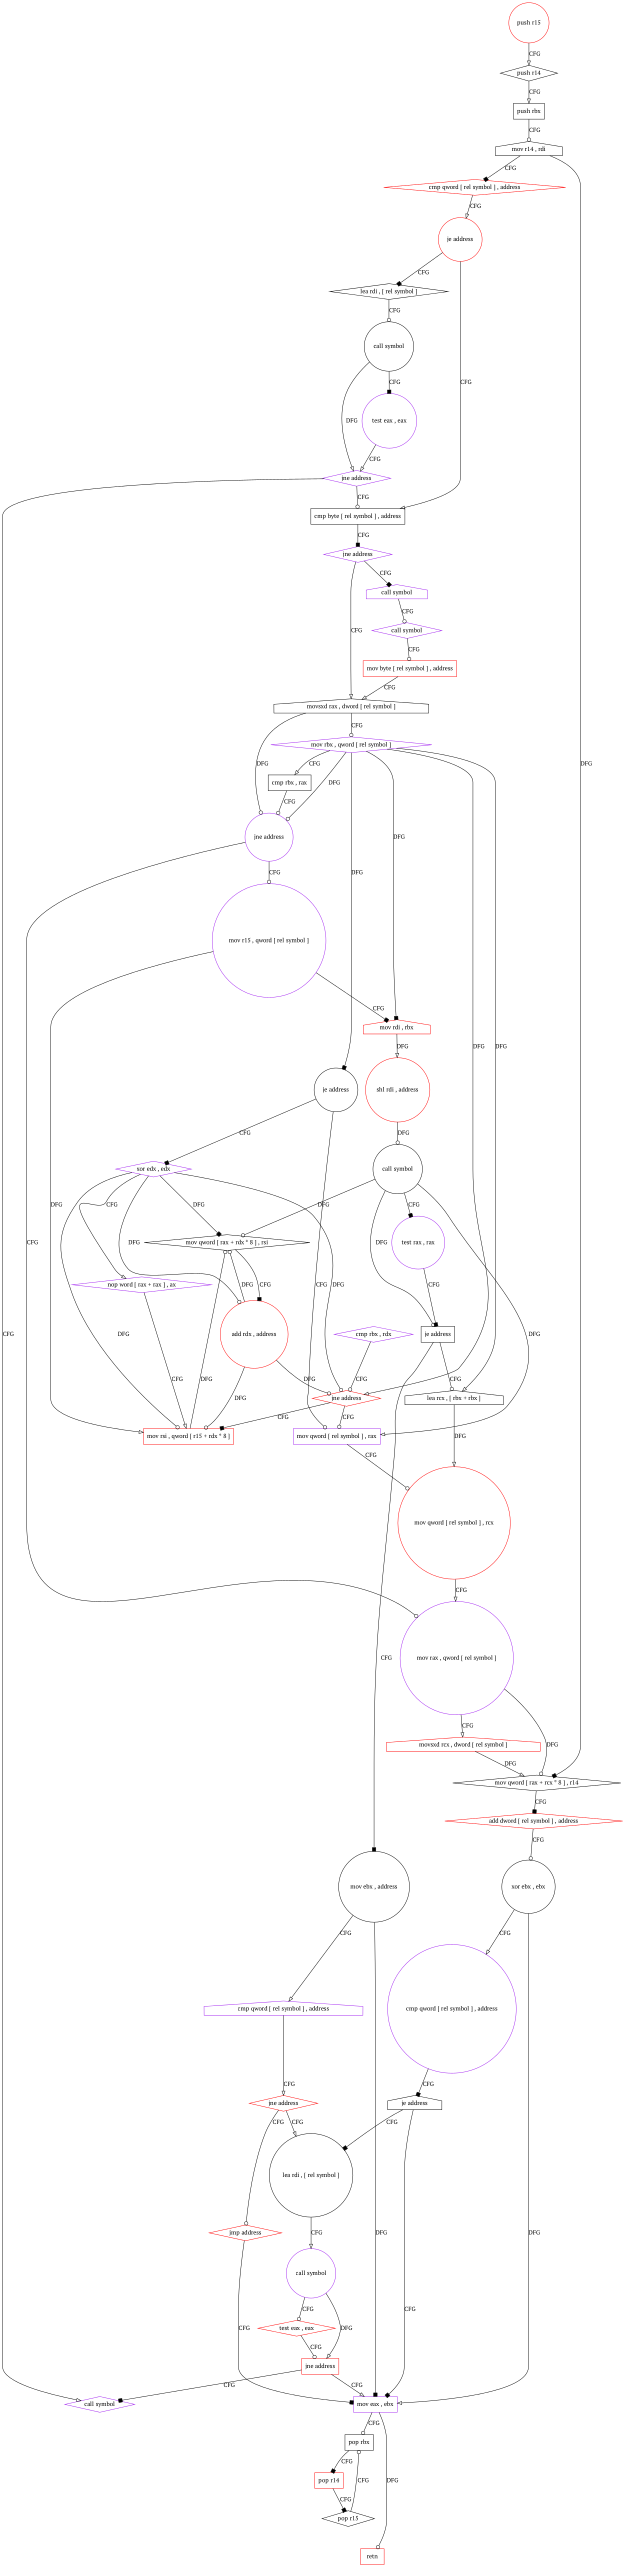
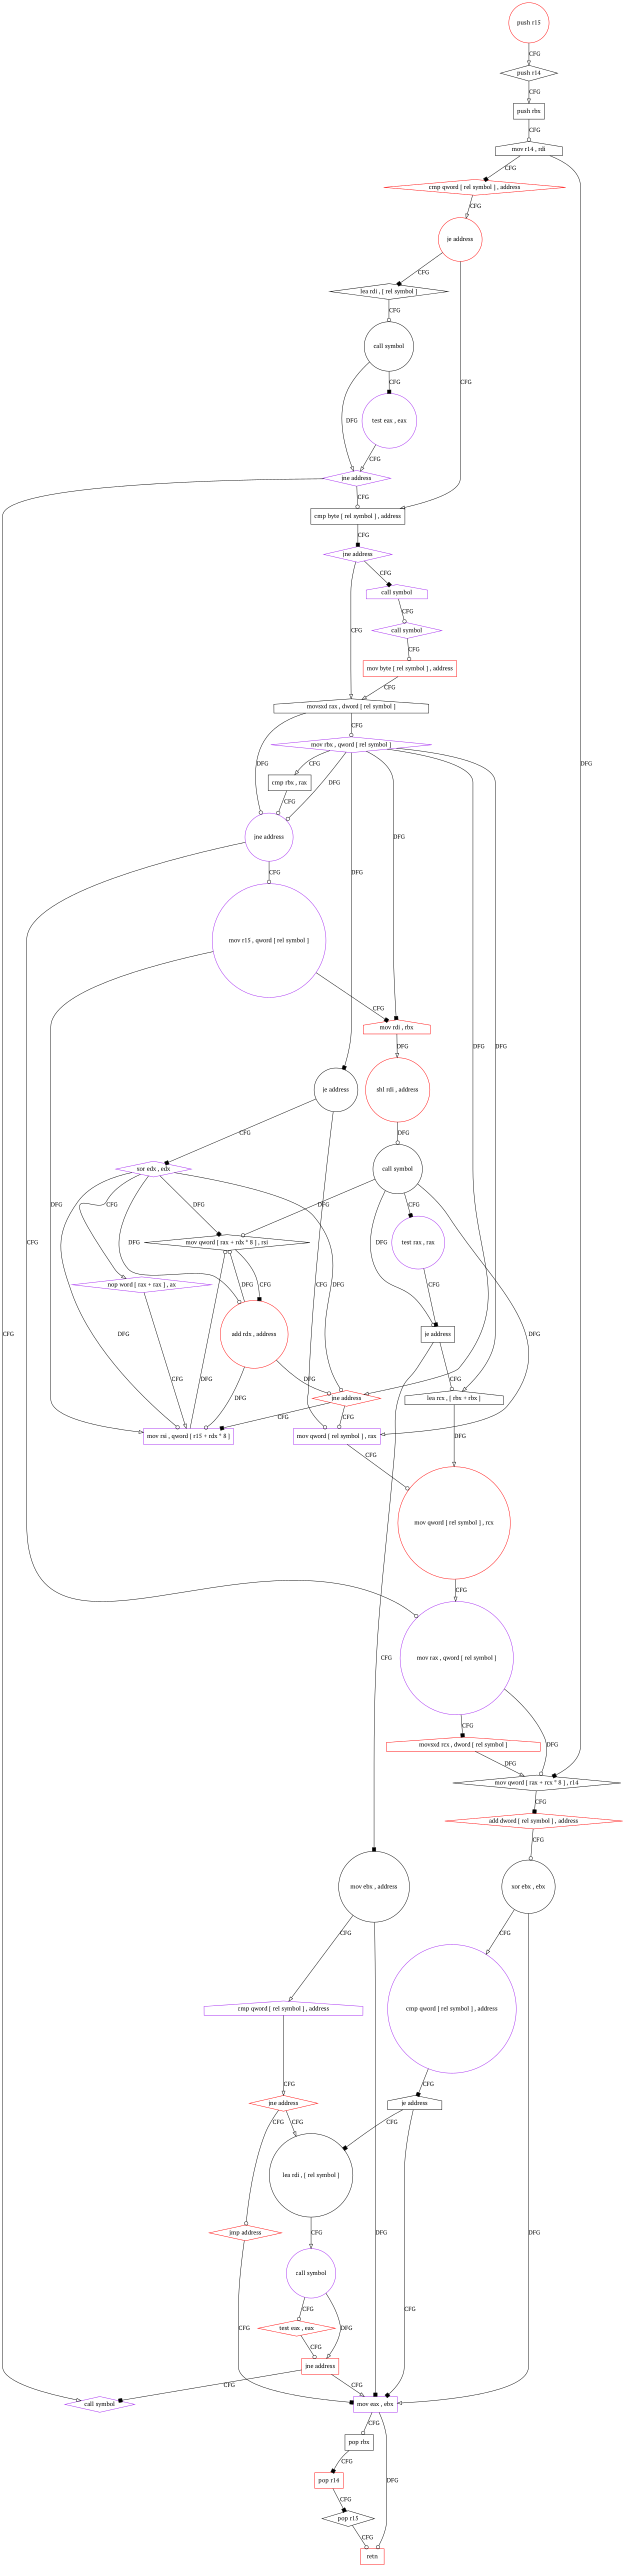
node "cmp rbx , rdx": removed
node "mov rsi , qword [ r15 + rdx * 8 ]": color red -> purple
edge "mov rax , qword [ rel symbol ]" -> "movsxd rcx , dword [ rel symbol ]": arrowhead onormal -> box
edge "pop r15" -> "pop rbx": now "pop r15" -> "retn"
